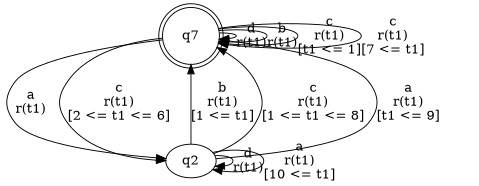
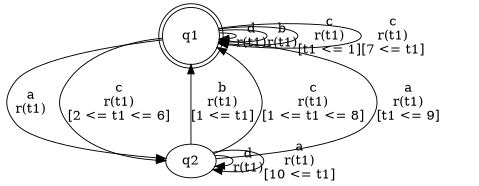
node "q7": label "q7" -> "q1"
